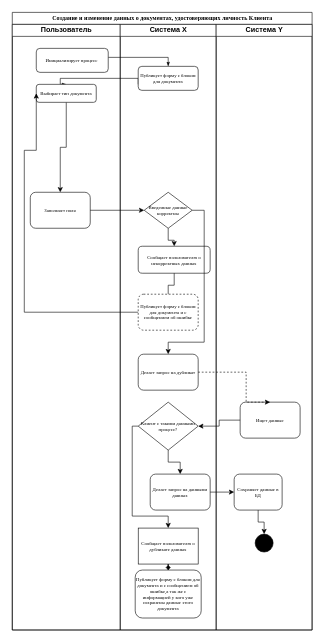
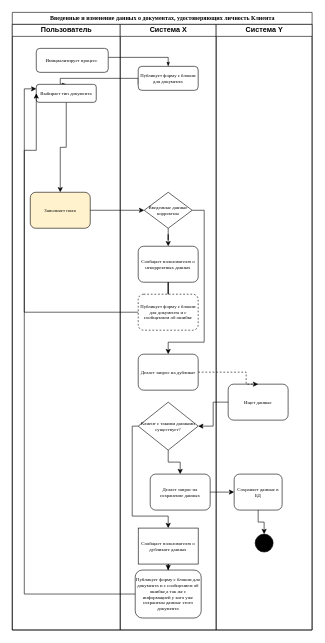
node "Создание и изменение данных о документах, удостоверяющих личность Клиента": label "Создание и изменение данных о документах, удостоверяющих личность Клиента" -> "Введенные и изменение данных о документах, удостоверяющих личность Клиента"
edge "Публикует форму с блоком для документа и с сообщением об ошибке,а так же с информацией у кого уже сохранены данные этого документа" -> "Выбирает тип документа": added
node "Заполняет поля": fillcolor #ffffff -> #fff2cc
node "Сообщает пользователю о некорректных данных": size 72x27 -> 60x36
node "Ищет данные": moved (270, 420) -> (258, 402)
node "Клиент с такими данными процесс?": label "Клиент с такими данными процесс?" -> "Клиент с такими данными существует?"
node "Делает запрос на данными данных": label "Делает запрос на данными данных" -> "Делает запрос на сохранение данных"
edge "Сообщает пользователю о дубликате данных" -> "Публикует форму с блоком для документа и с сообщением об ошибке,а так же с информацией у кого уже сохранены данные этого документа": arrowhead diamond -> classic
